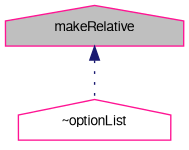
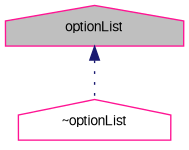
node "makeRelative": label "makeRelative" -> "optionList"
